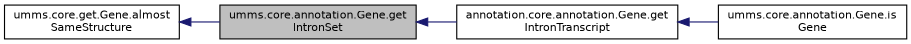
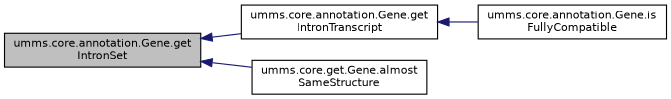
edge "umms.core.annotation.Gene.get IntronSet" -> "umms.core.get.Gene.almost SameStructure": reversed
node "annotation.core.annotation.Gene.get IntronTranscript": label "annotation.core.annotation.Gene.get IntronTranscript" -> "umms.core.annotation.Gene.get IntronTranscript"
node "umms.core.annotation.Gene.is Gene": label "umms.core.annotation.Gene.is Gene" -> "umms.core.annotation.Gene.is FullyCompatible"
